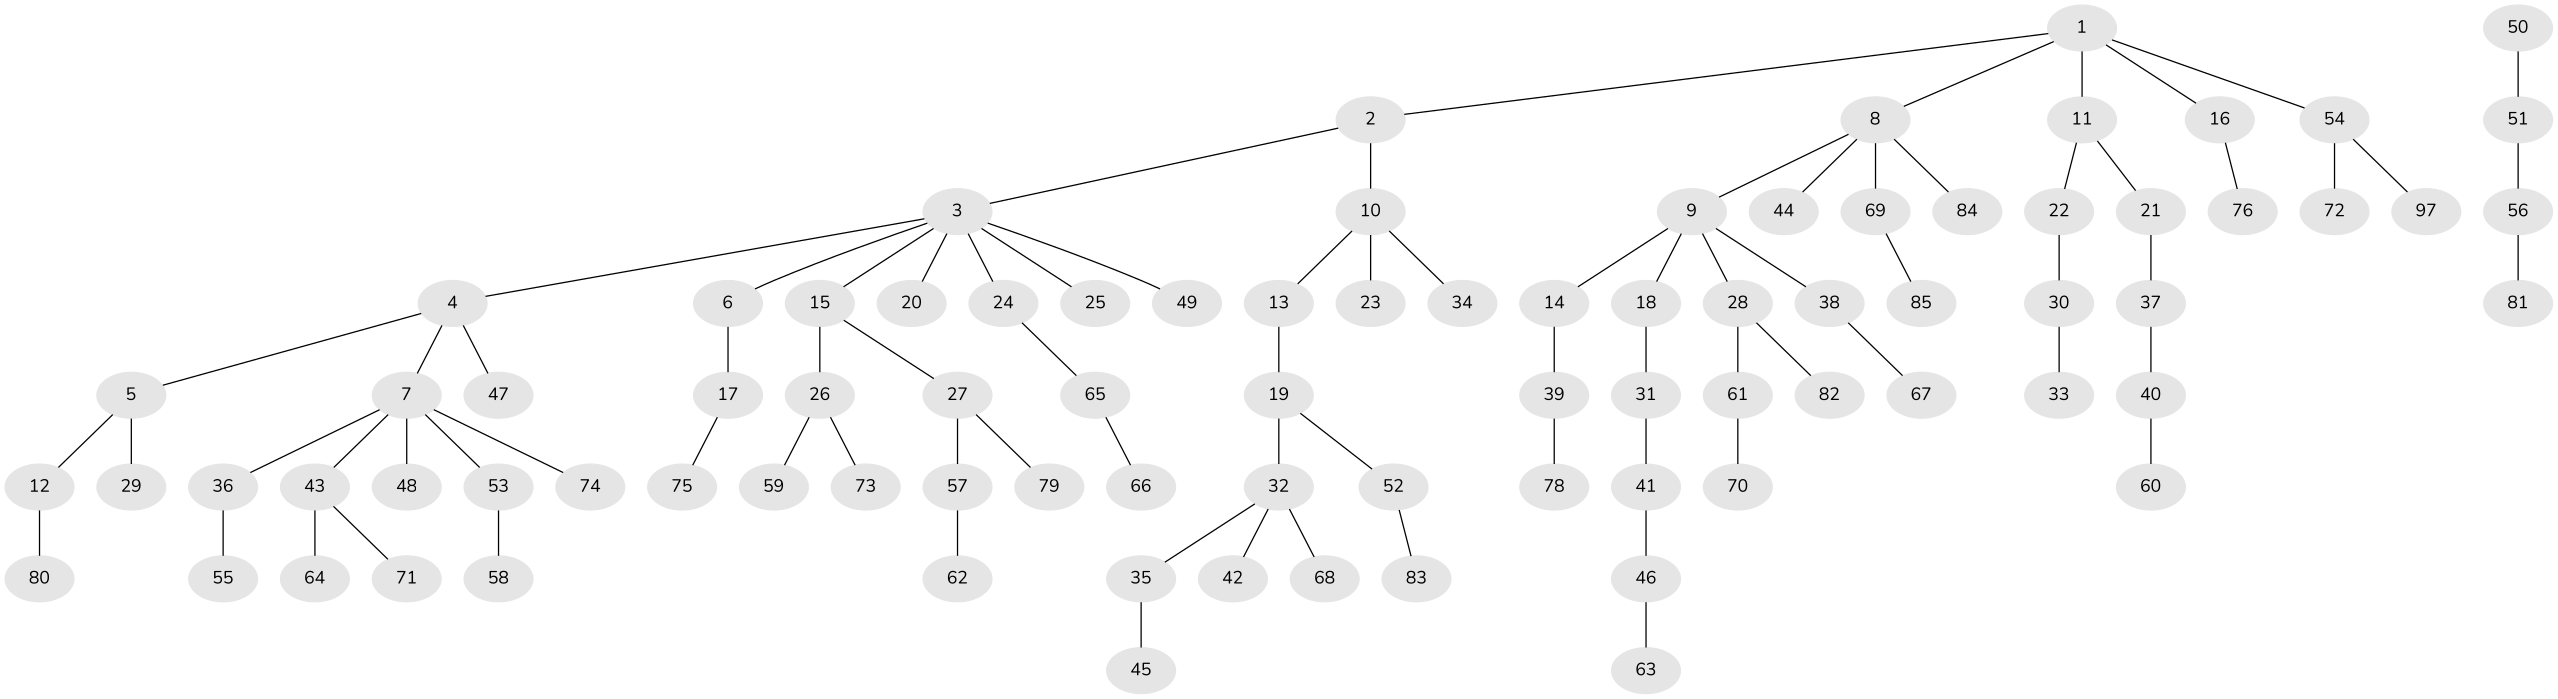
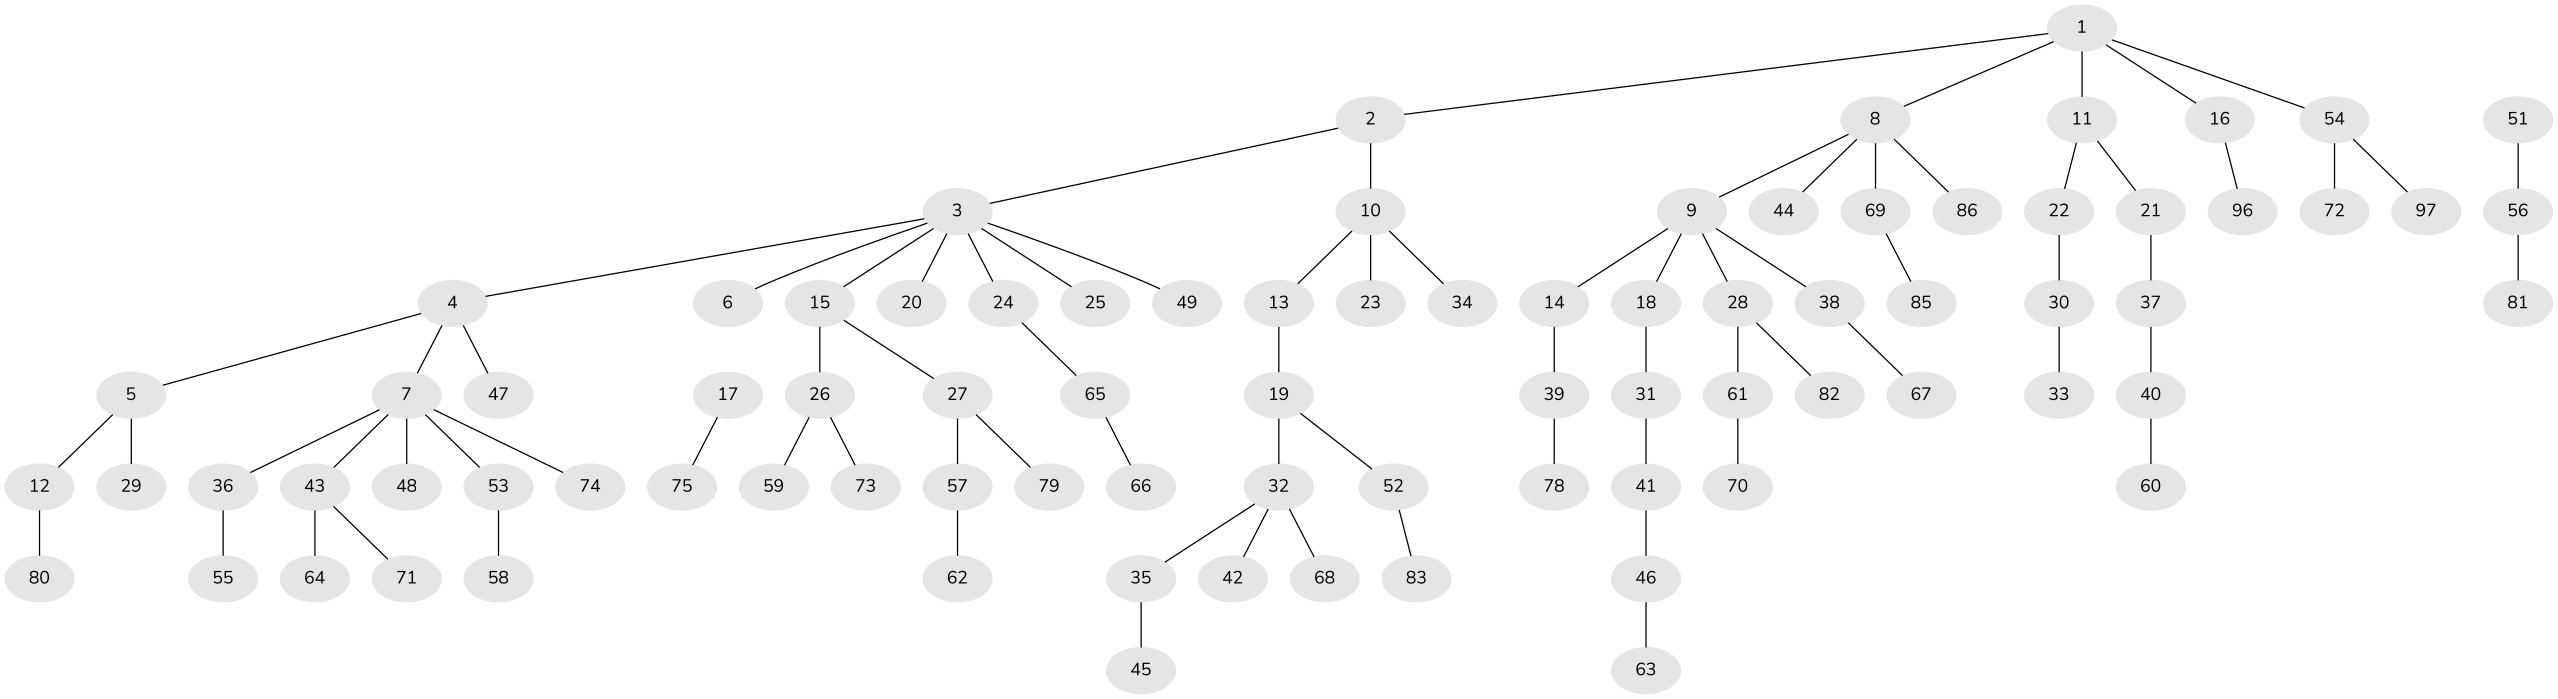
node "50": removed
node "84": label "84" -> "86"
node "76": label "76" -> "96"
edge "6" -- "17": removed
